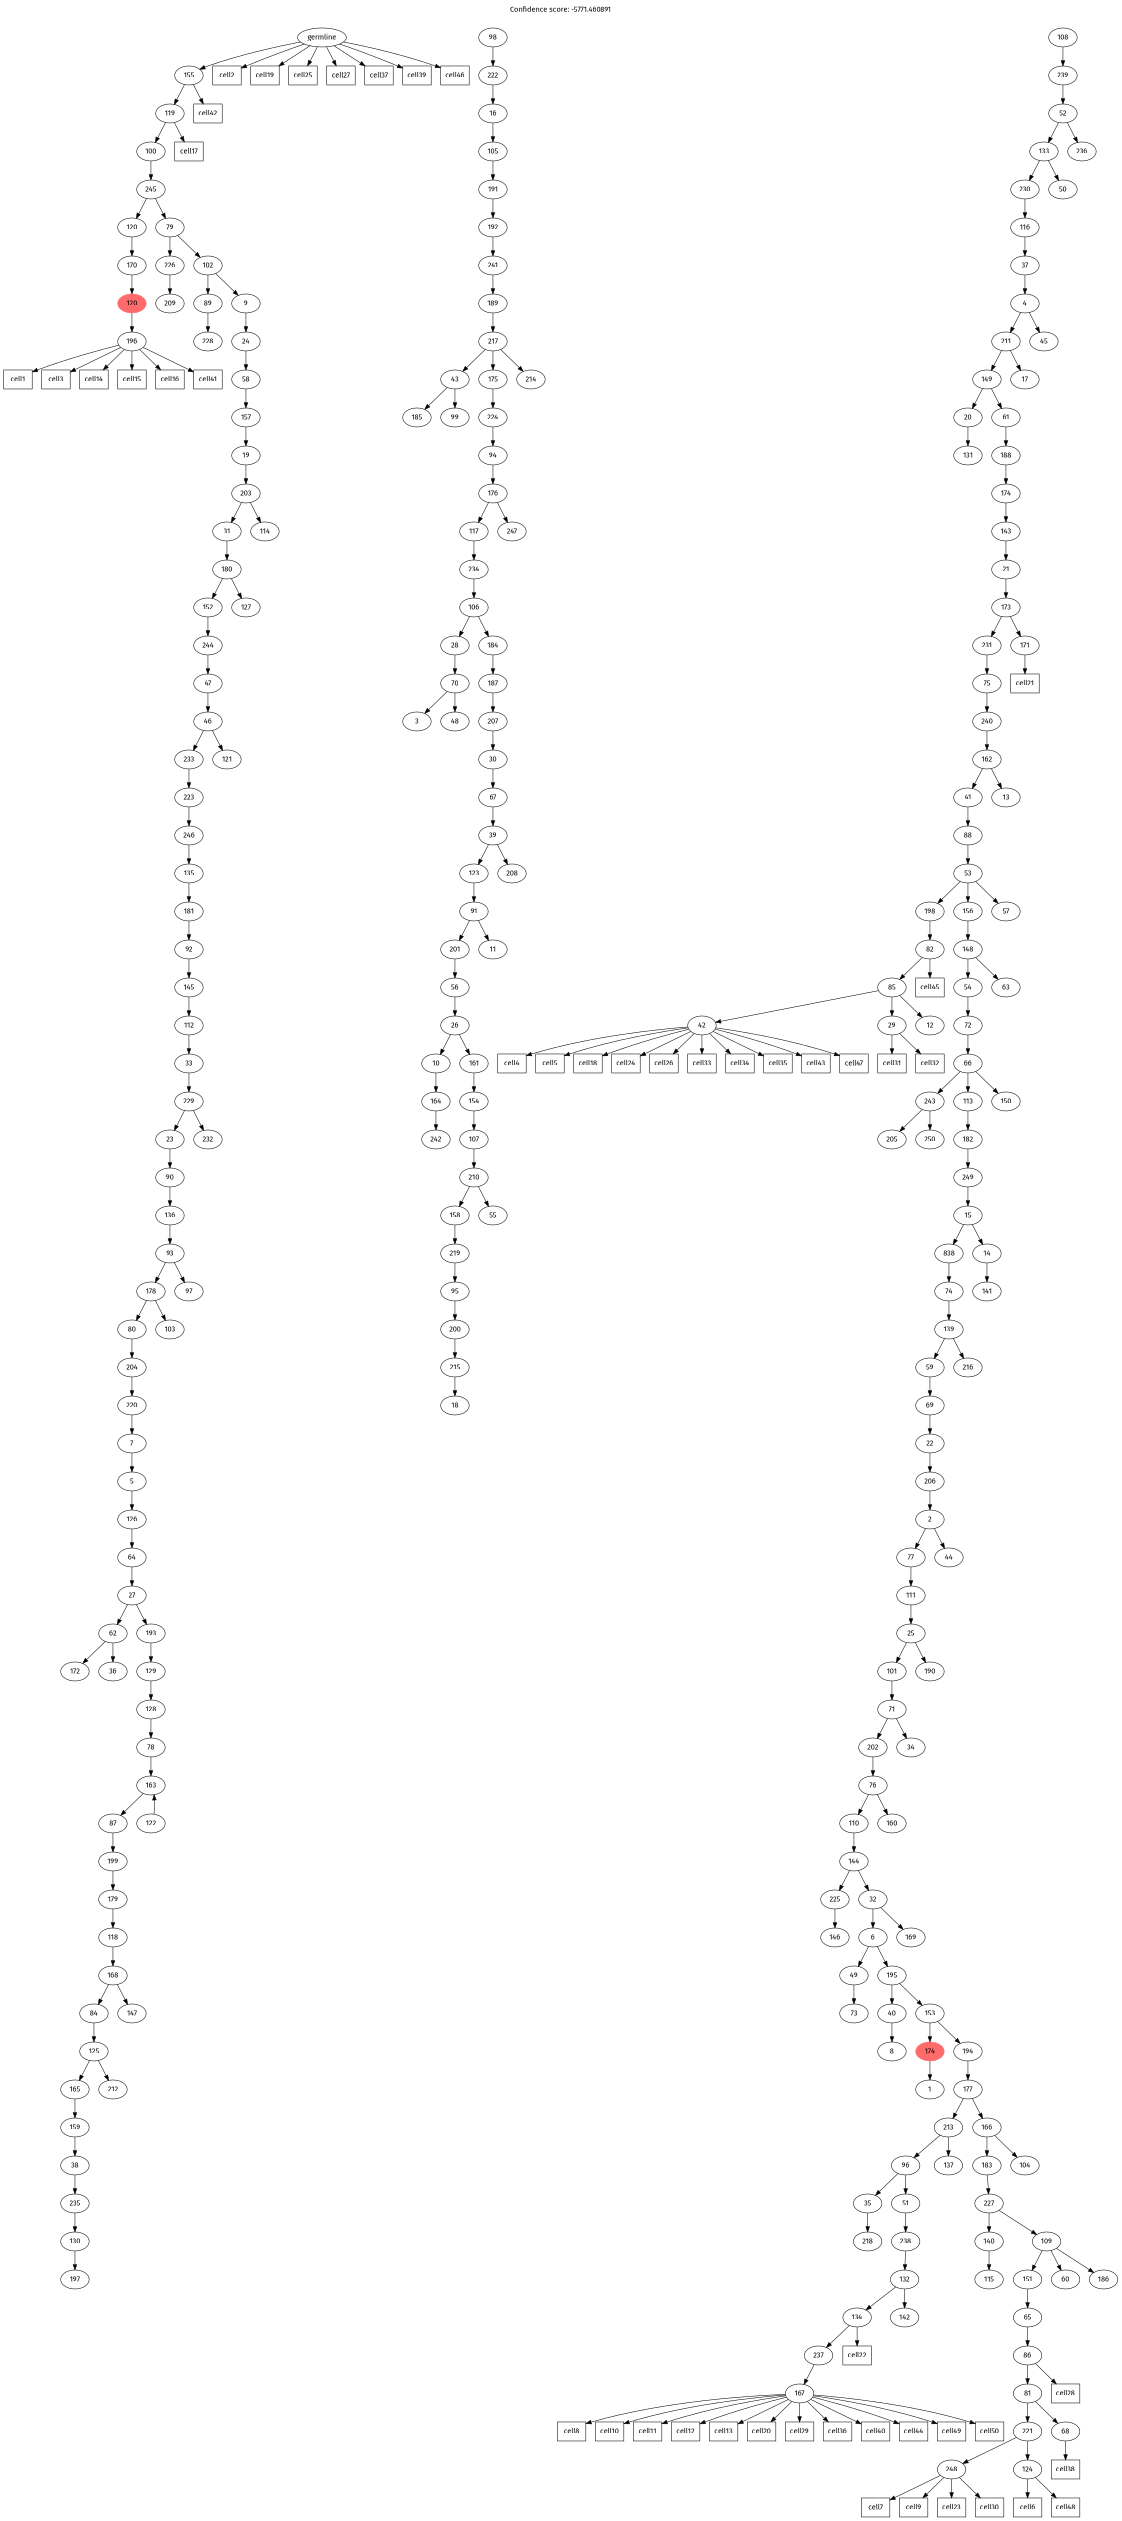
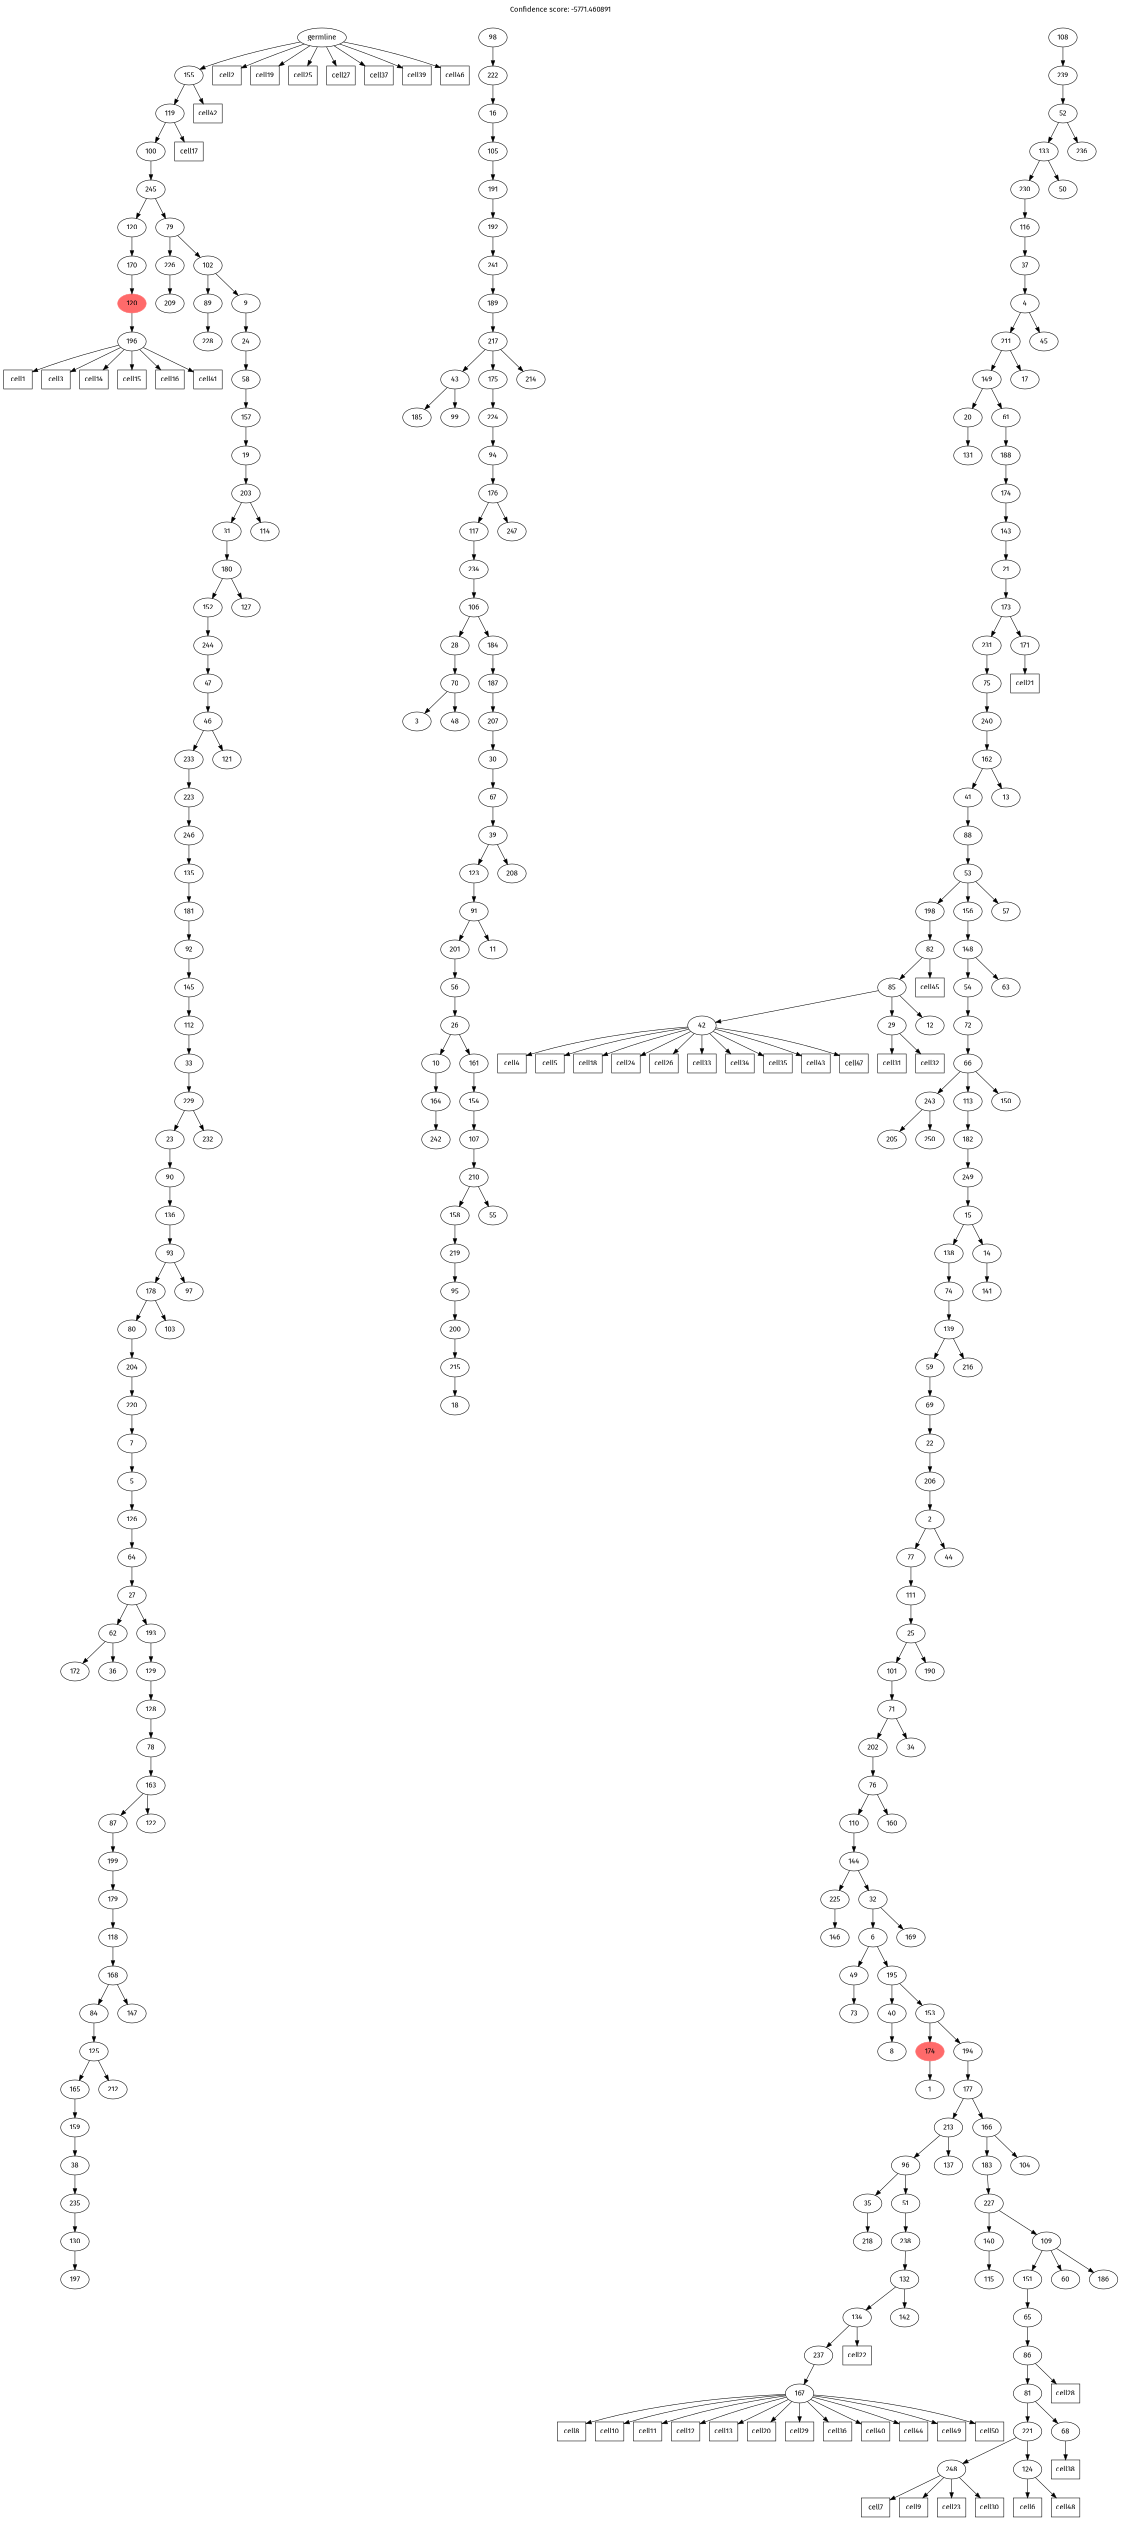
node "838": label "838" -> "138"
edge "122" -> "163": reversed
